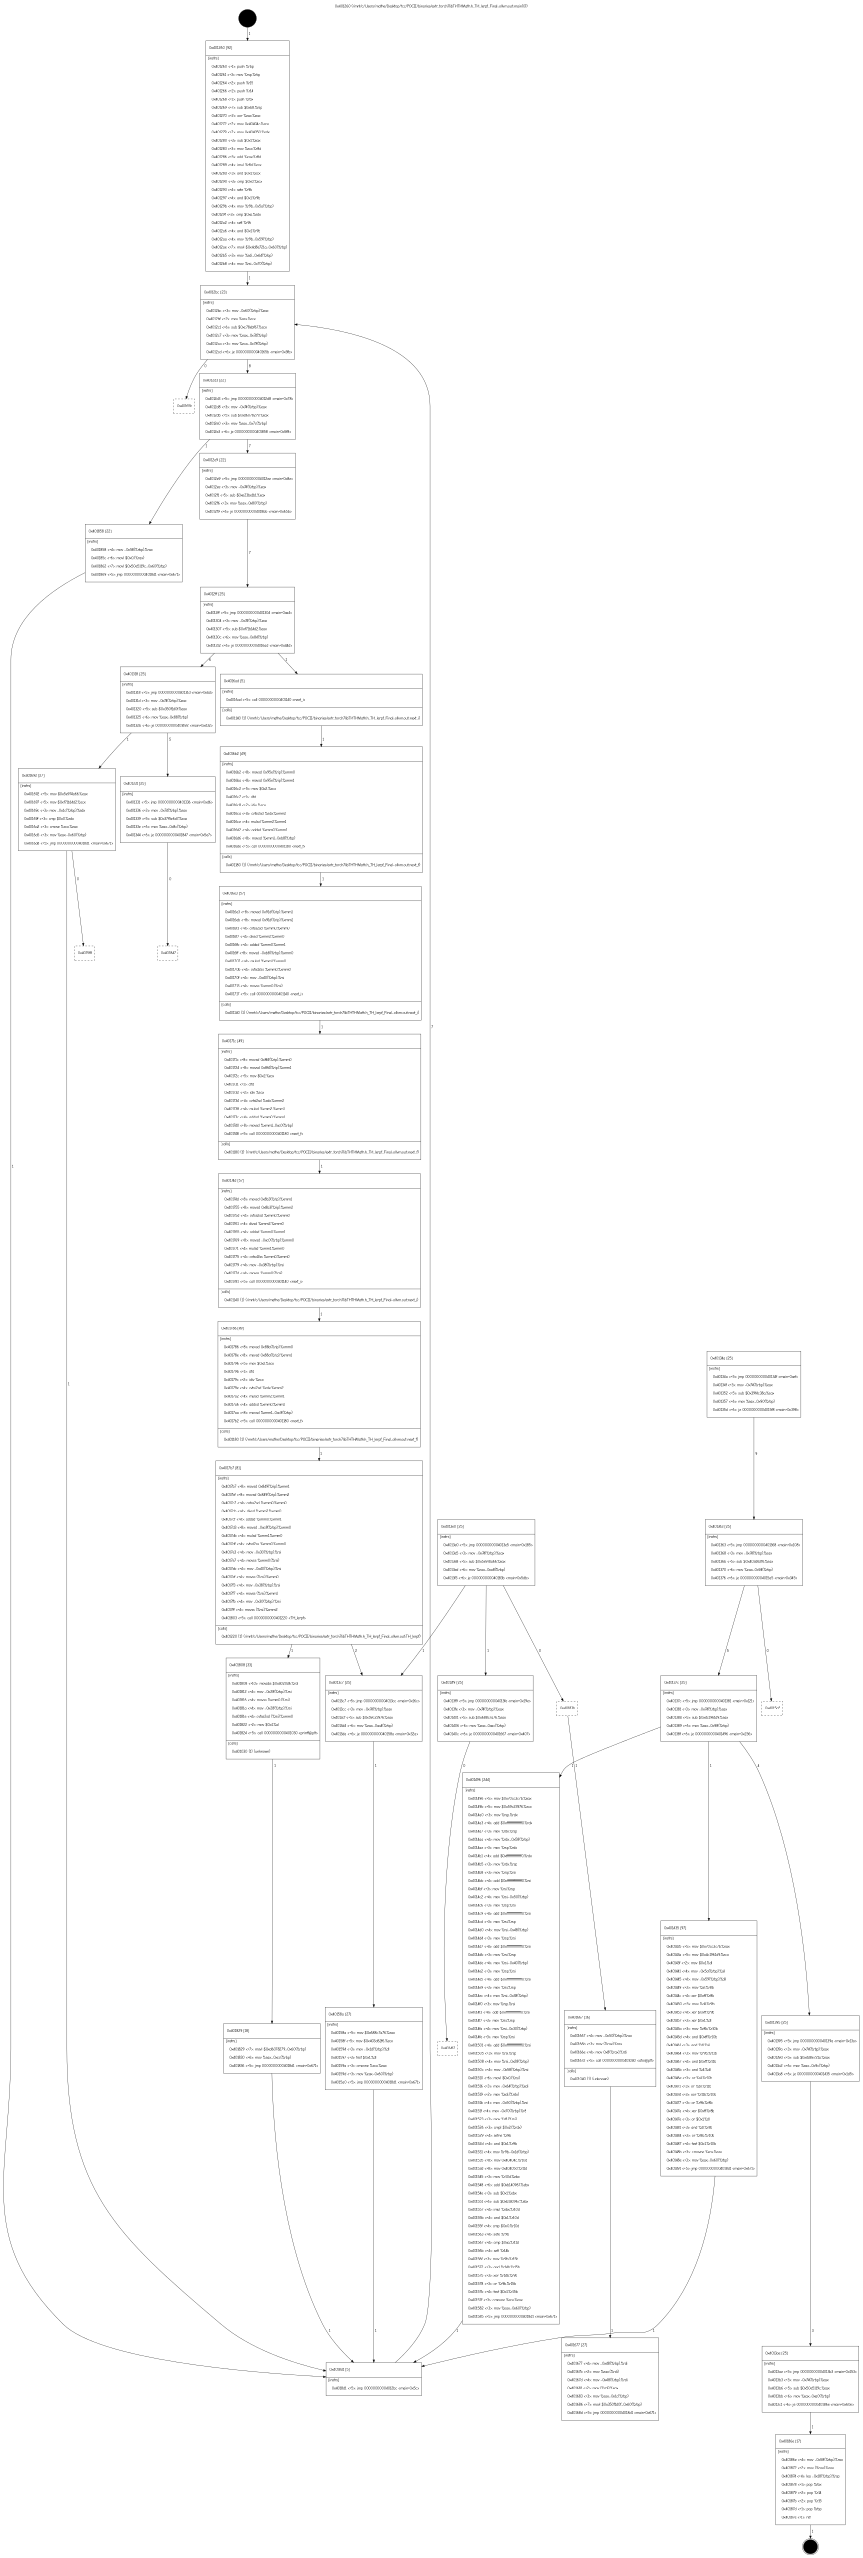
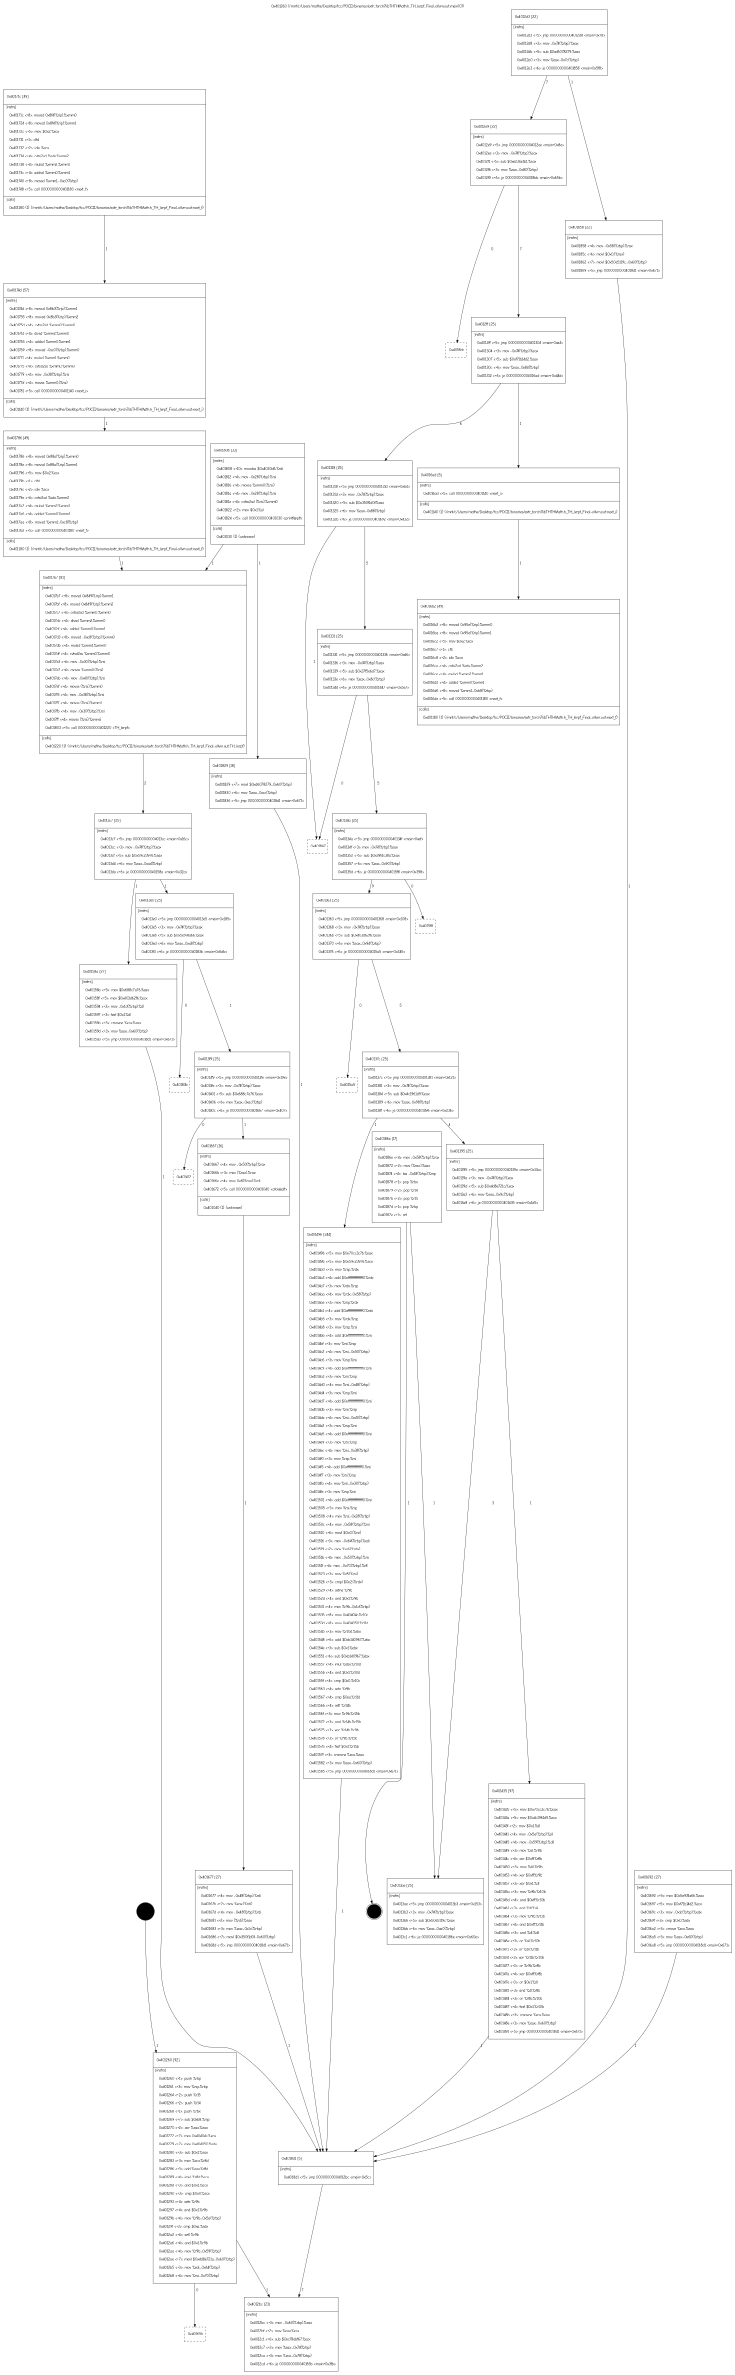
node "0x4018bb": added
edge "0x4012bc [23]" -> "0x4012d3 [22]": removed, label "8"
edge "0x4012bc [23]" -> "0x40165b": now "0x401260 [92]" -> "0x40165b"
edge "0x401318 [25]" -> "0x401692 [27]": now "0x401318 [25]" -> "0x401847"
edge "0x401331 [25]" -> "0x40134a [25]": added, label "5"
edge "0x401692 [27]" -> "0x4015f8": now "0x40134a [25]" -> "0x4015f8"
node "0x4016e3 [57]": removed
edge "0x4013e0 [25]" -> "0x4013c7 [25]": reversed
edge "0x4017b7 [81]" -> "0x401808 [33]": reversed
edge "0x40137c [25]" -> "0x401435 [97]": now "0x401395 [25]" -> "0x401435 [97]"
edge "0x40183b" -> "0x401667 [16]": now "0x4013f9 [25]" -> "0x401667 [16]"
edge "0x401677 [27]" -> "0x4018d1 [5]": added, label "1"
edge "0x4013ae [25]" -> "0x40186e [17]": reversed
